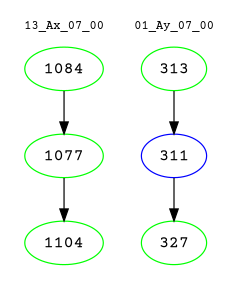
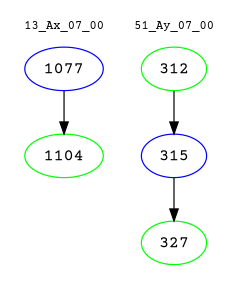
cluster "01_Ay_07_00": label "01_Ay_07_00" -> "51_Ay_07_00"
node "1084": removed
node "313": label "313" -> "312"
node "1077": color green -> blue
node "311": label "311" -> "315"
